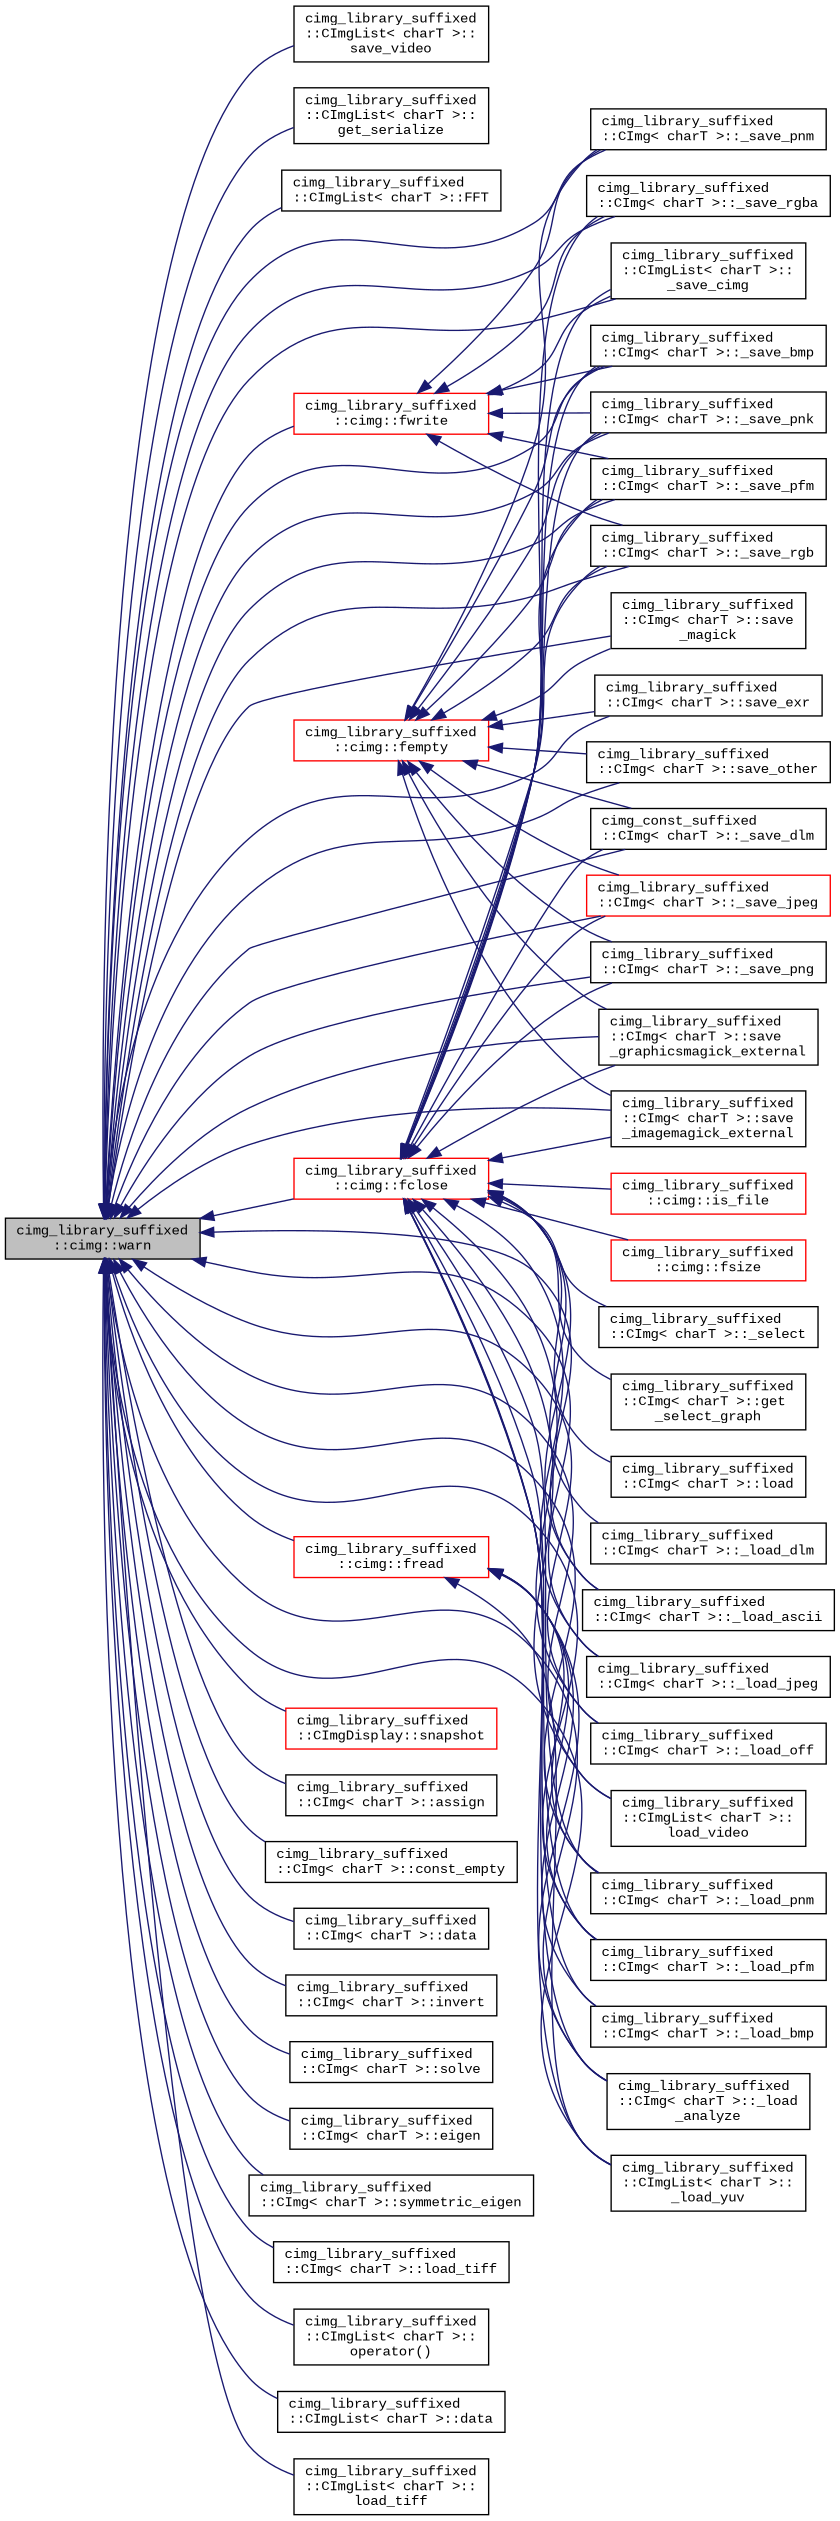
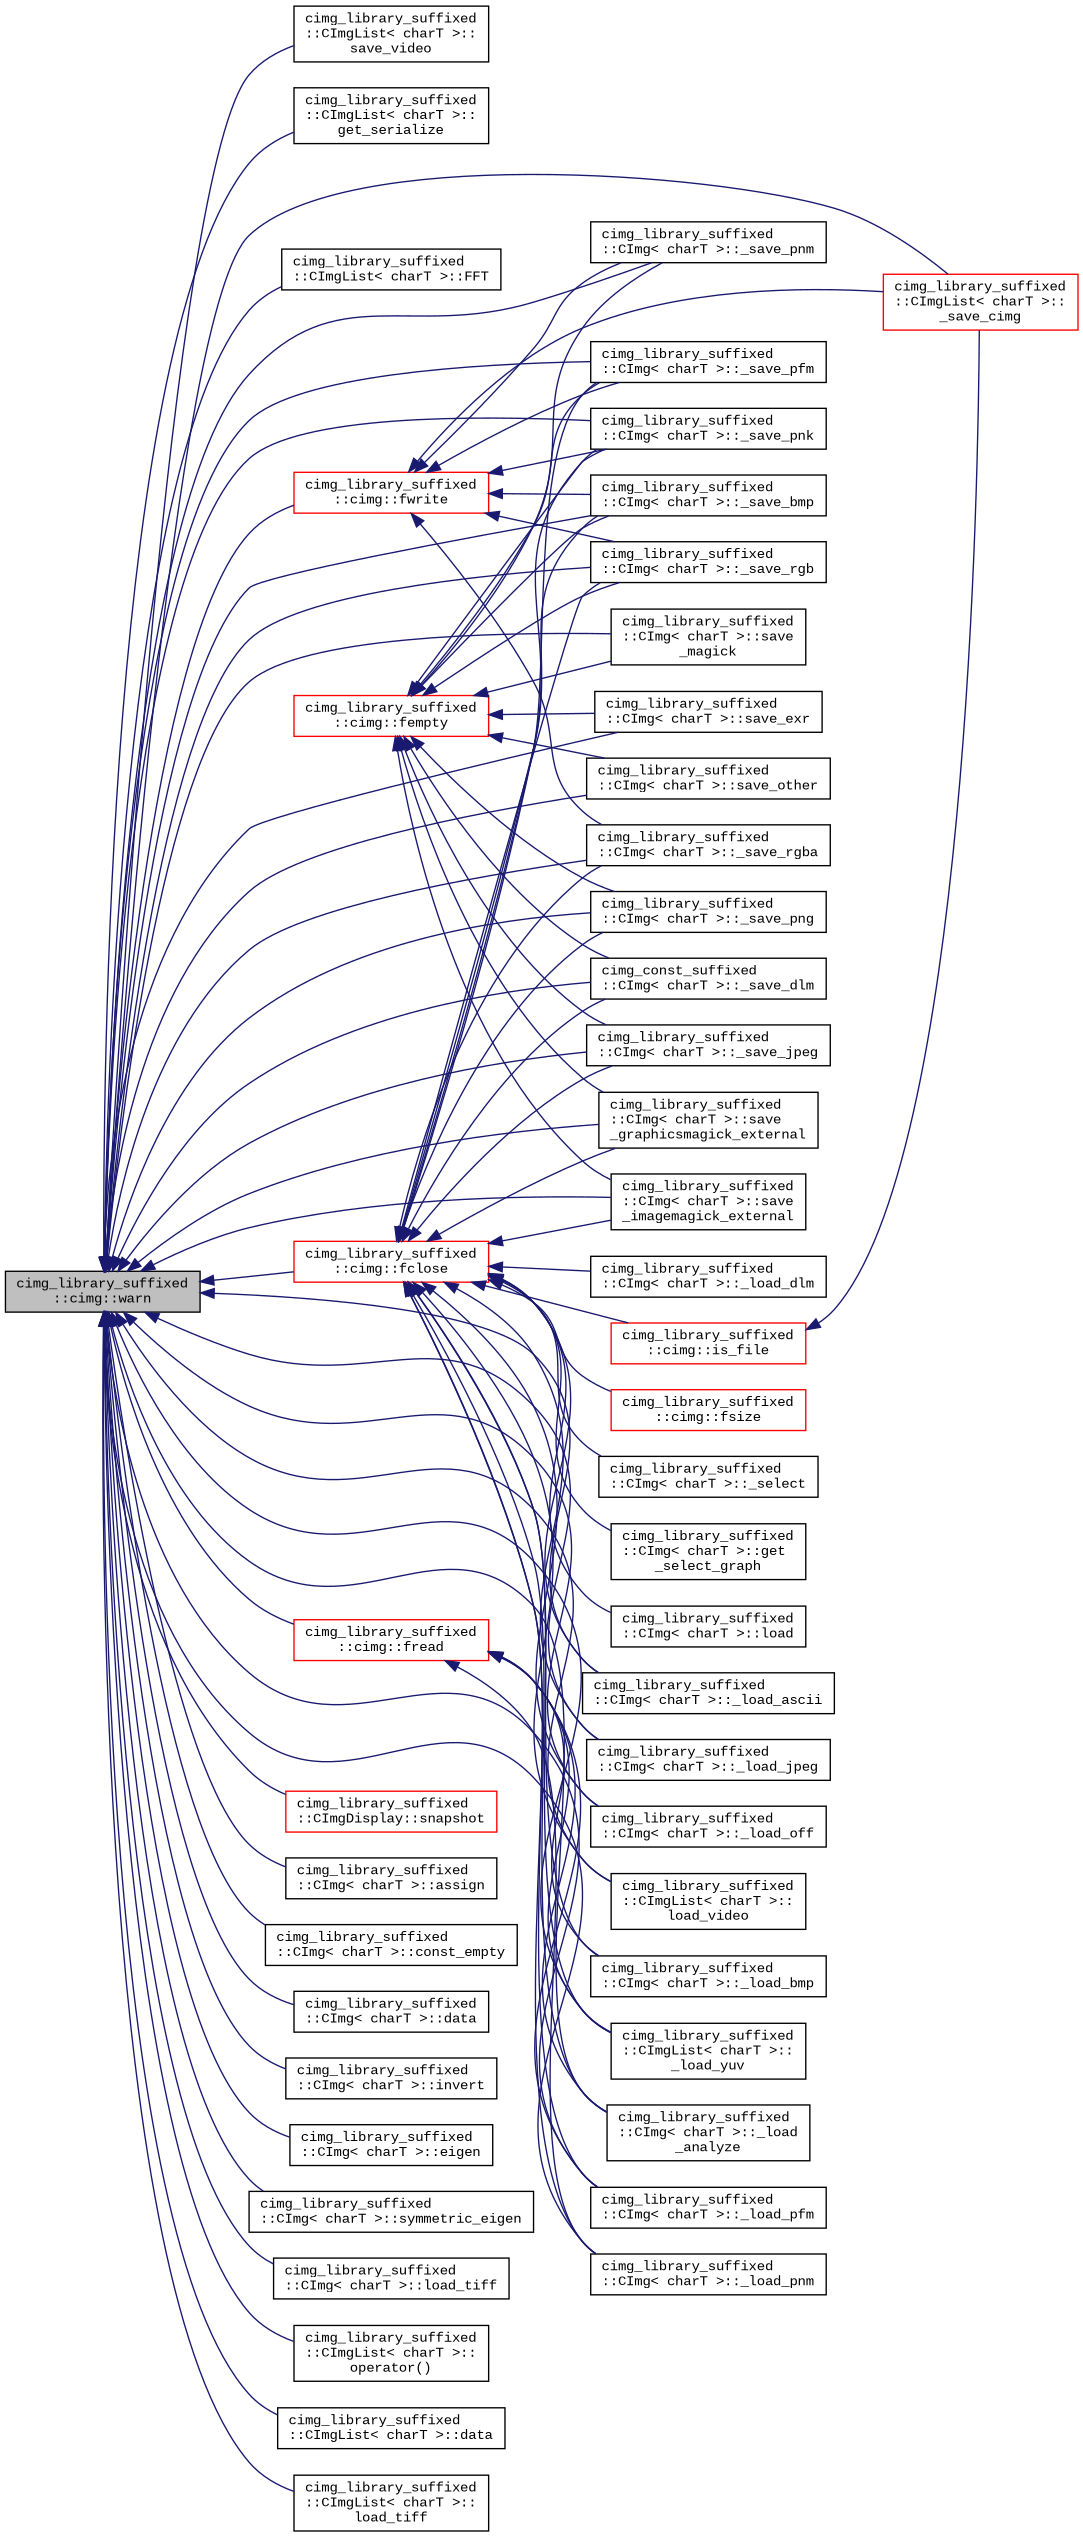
node "cimg_library_suffixed ::CImgList< charT >:: _save_cimg": color black -> red
edge "cimg_library_suffixed ::CImgList< charT >:: _save_cimg" -> "cimg_library_suffixed ::cimg::fclose": now "cimg_library_suffixed ::CImgList< charT >:: _save_cimg" -> "cimg_library_suffixed ::cimg::is_file"
node "cimg_library_suffixed ::CImg< charT >::_save_jpeg": color red -> black
node "cimg_library_suffixed ::CImg< charT >::solve": removed
